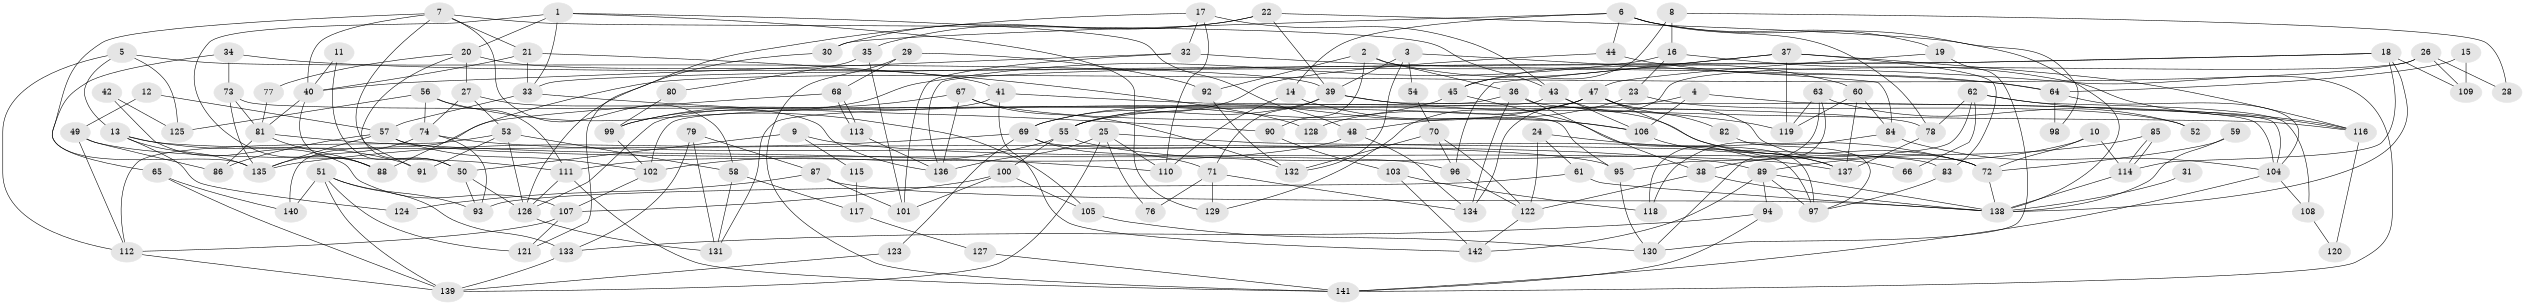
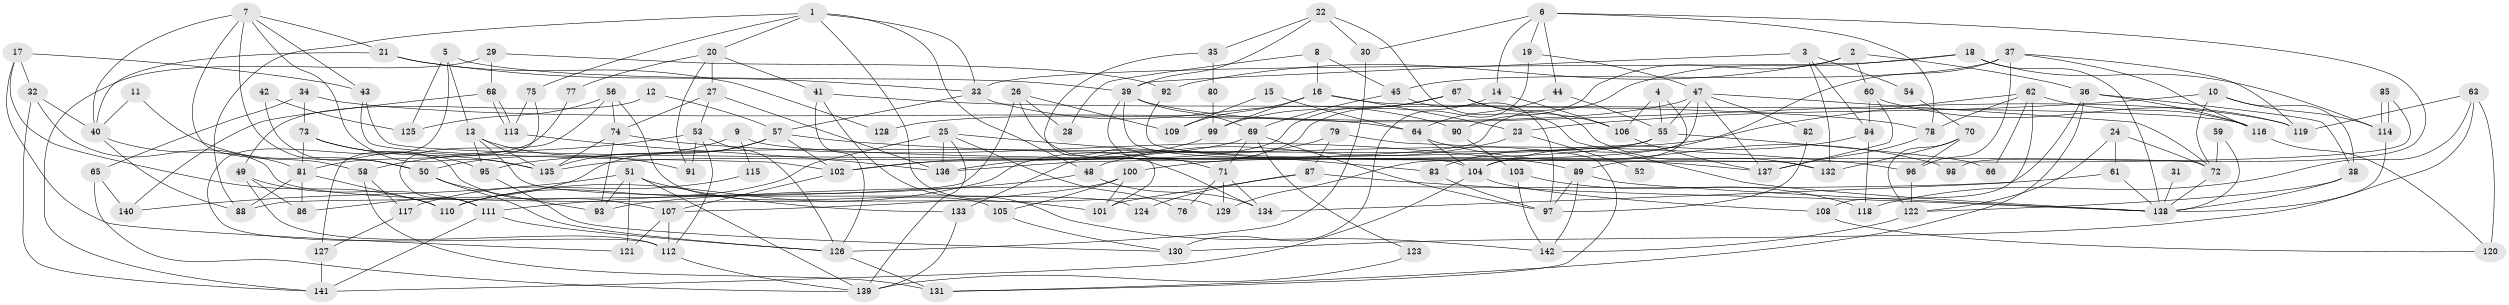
edge "18" -- "109": now "16" -- "109"
node "75": added
edge "10" -- "23": added
edge "63" -- "52": now "63" -- "120"
edge "43" -- "106": removed
node "94": removed
